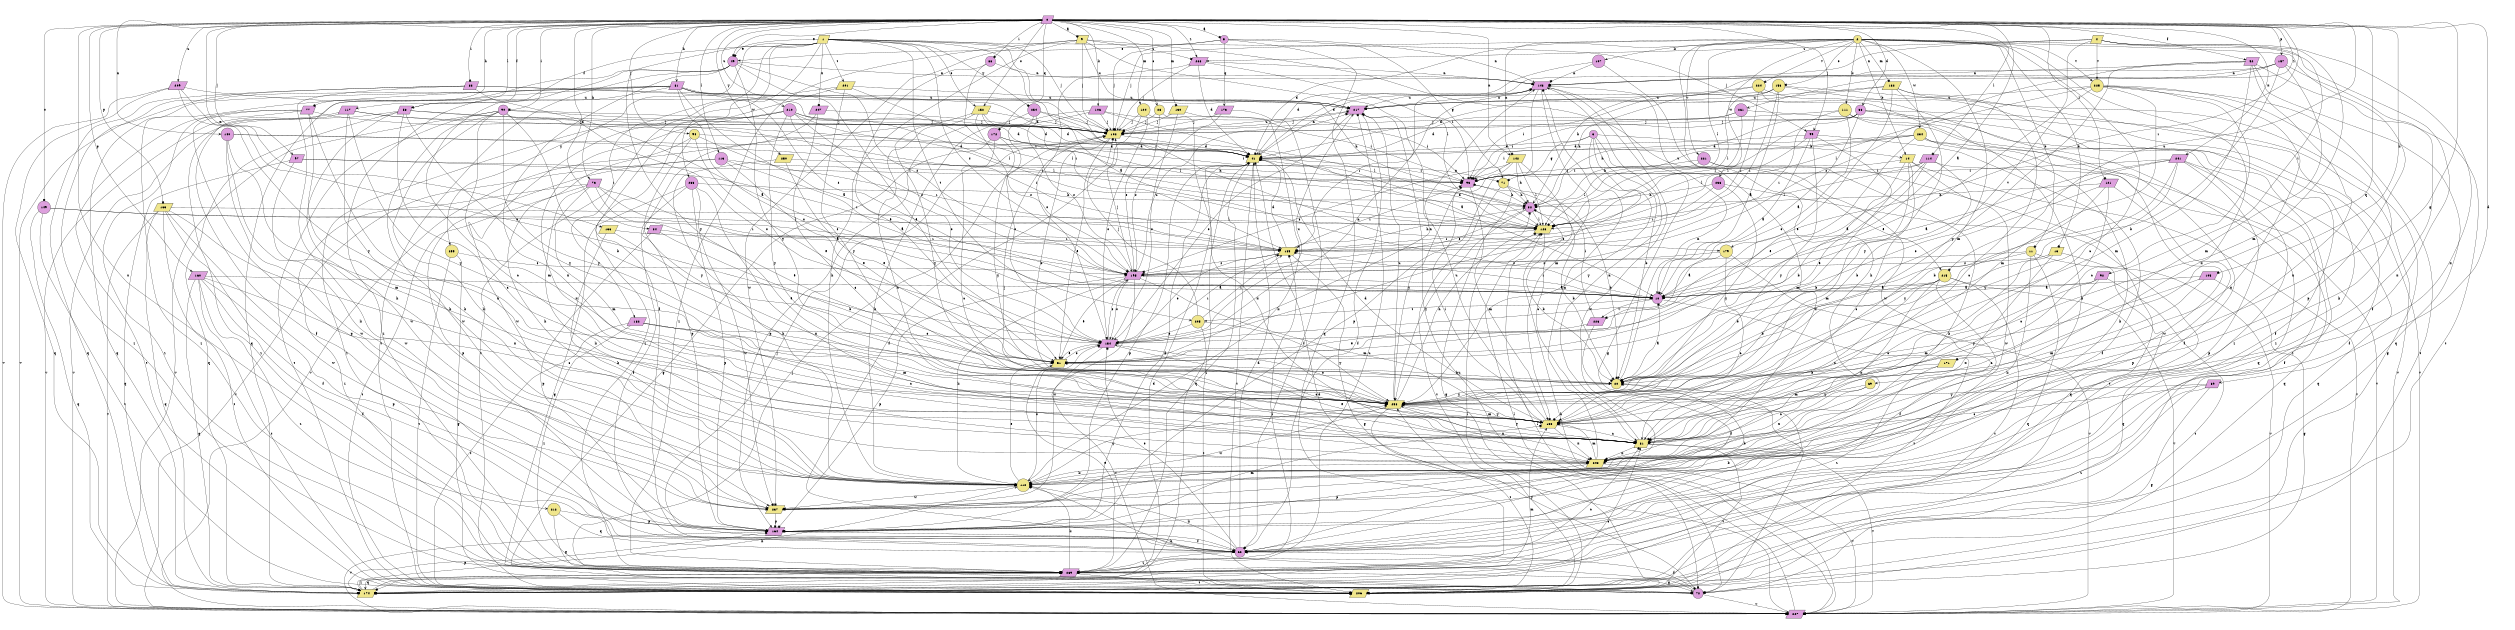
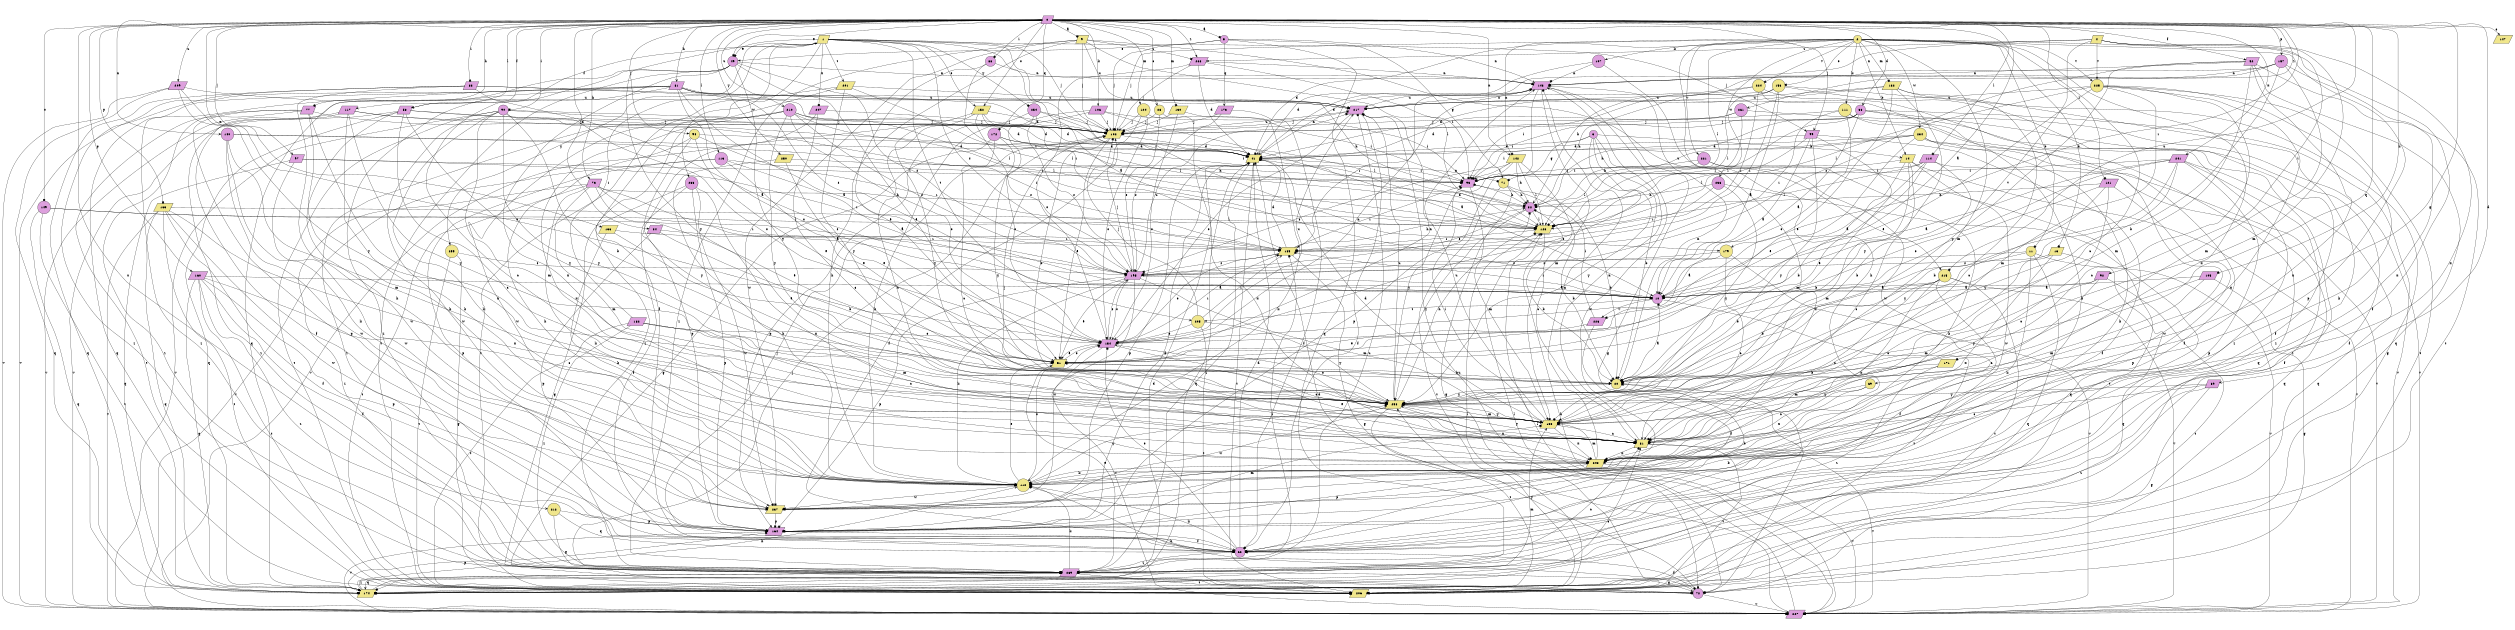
node "147": added
edge "1" -> "182": reversed
edge "233" -> "82": now "73" -> "82"
